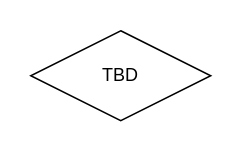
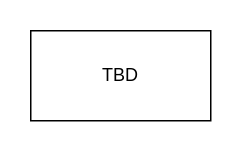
node "TBD": shape diamond -> rectangle
